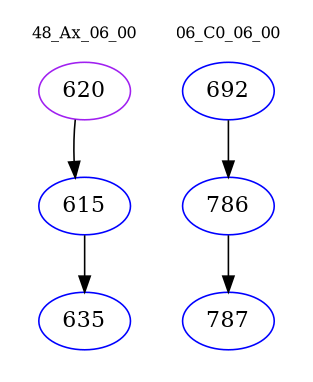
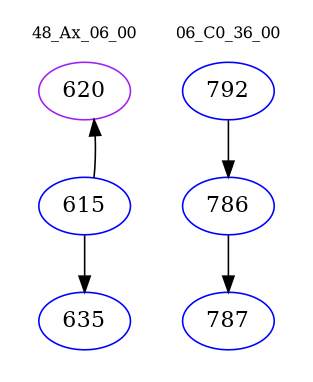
cluster "06_C0_06_00": label "06_C0_06_00" -> "06_C0_36_00"
node "692": label "692" -> "792"
edge "620" -> "615": reversed
